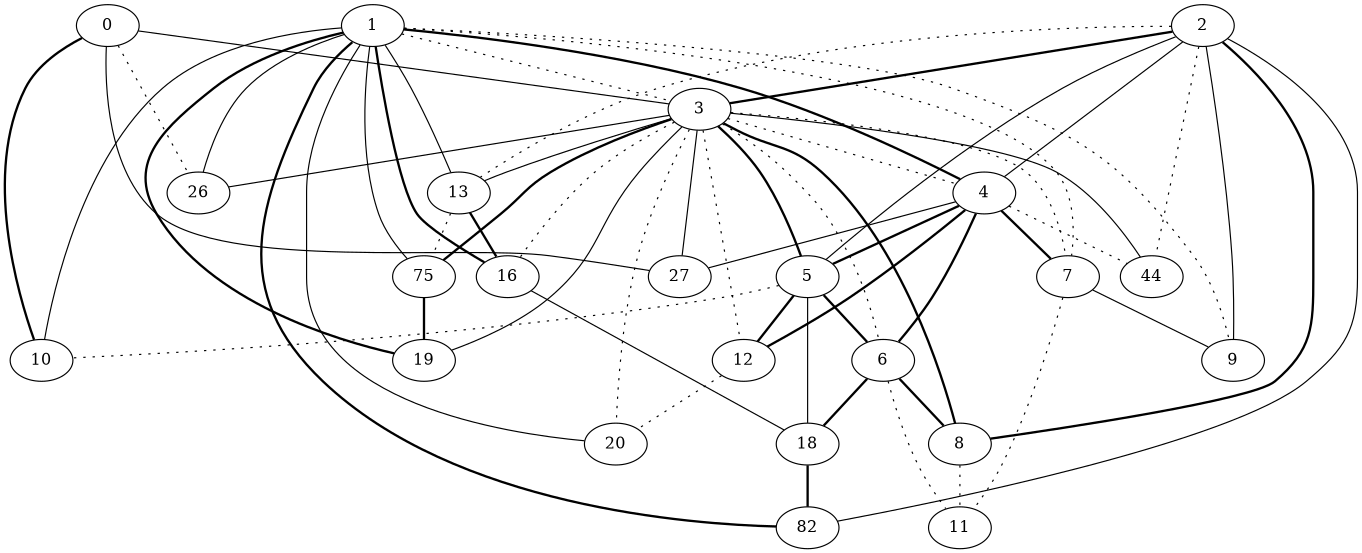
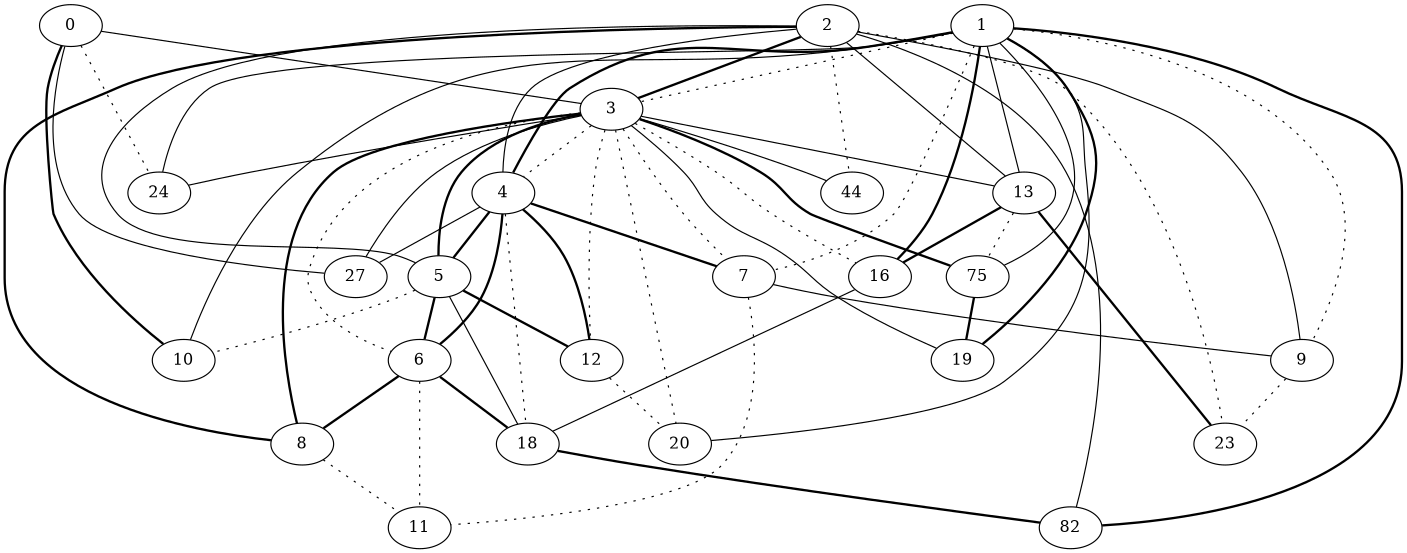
edge "2" -- "13": style dotted -> solid
node "26": label "26" -> "24"
edge "4" -- "44": now "4" -- "18"
node "23": added
